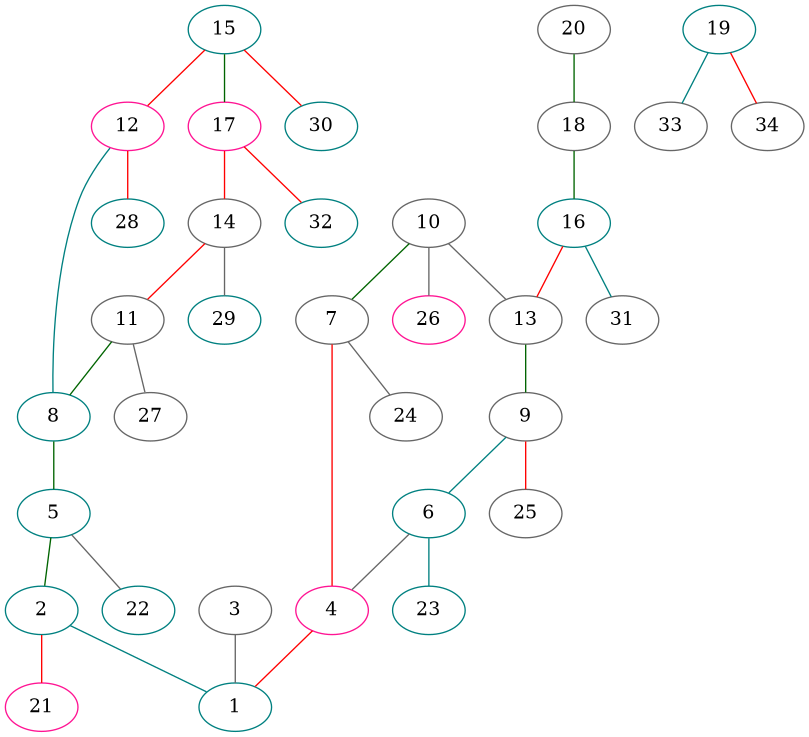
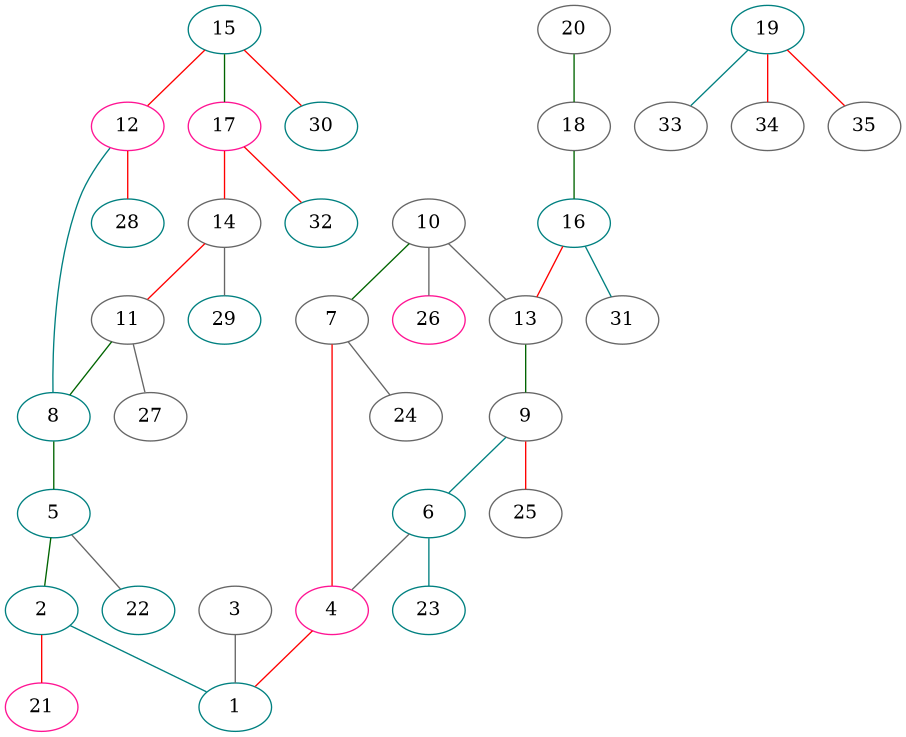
node "35": added
